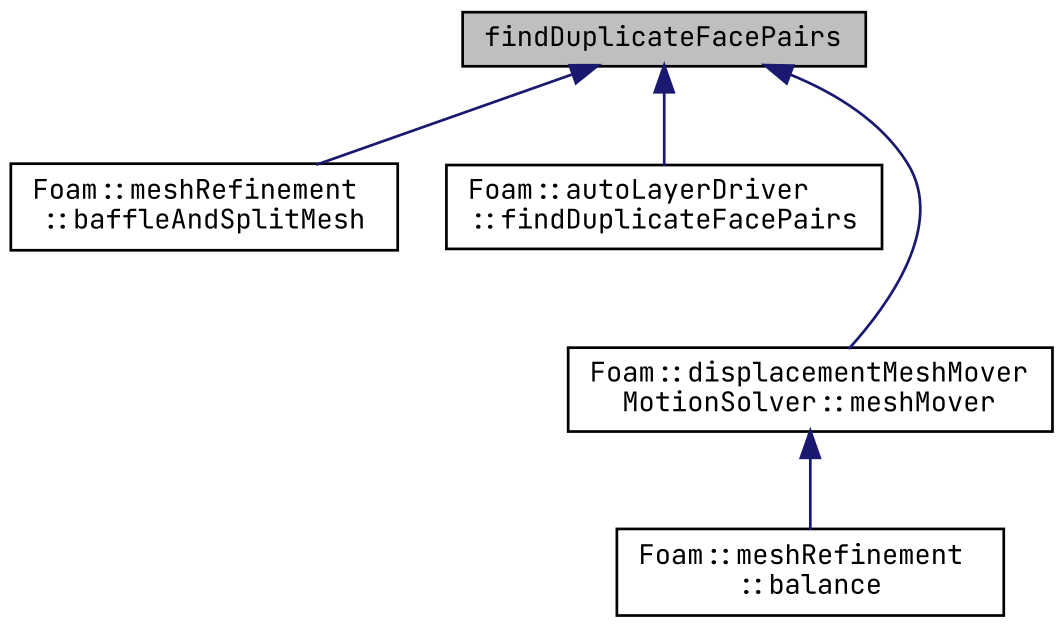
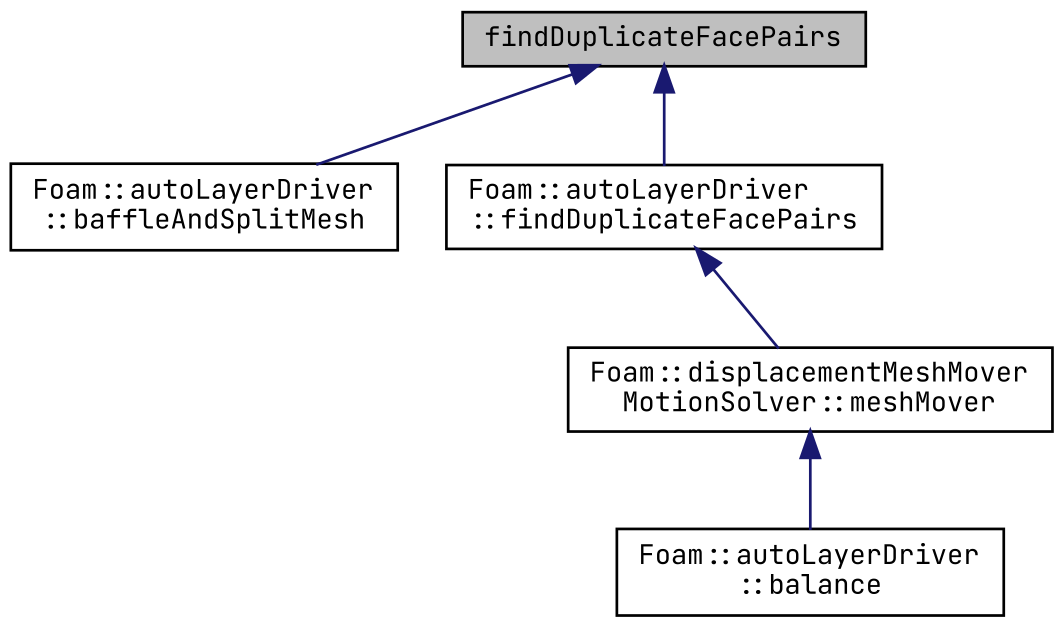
edge "Foam::displacementMeshMover MotionSolver::meshMover" -> "findDuplicateFacePairs": now "Foam::displacementMeshMover MotionSolver::meshMover" -> "Foam::autoLayerDriver ::findDuplicateFacePairs"
node "Foam::meshRefinement ::baffleAndSplitMesh": label "Foam::meshRefinement ::baffleAndSplitMesh" -> "Foam::autoLayerDriver ::baffleAndSplitMesh"
node "Foam::meshRefinement ::balance": label "Foam::meshRefinement ::balance" -> "Foam::autoLayerDriver ::balance"
